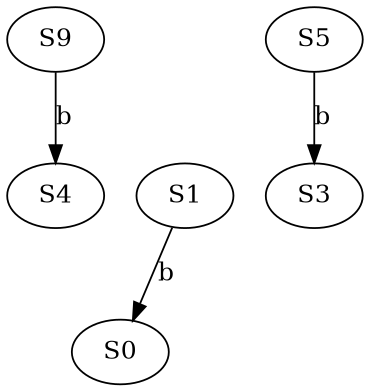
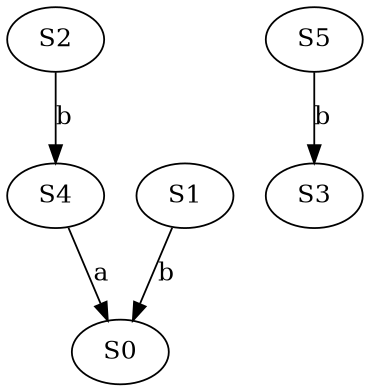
node "S9": label "S9" -> "S2"
edge "S4" -> "S0": added, label "a"
